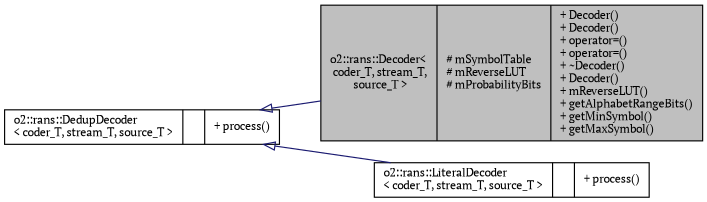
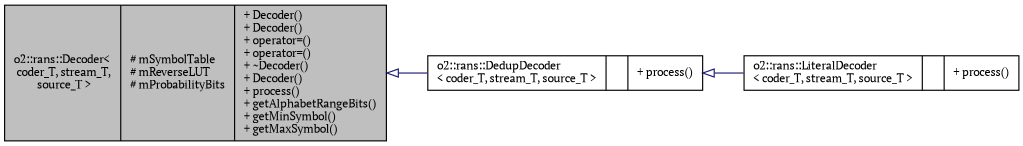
node "o2::rans::Decoder<": text "+ mReverseLUT()" -> "+ process()"
edge "o2::rans::Decoder<" -> "o2::rans::DedupDecoder": reversed
